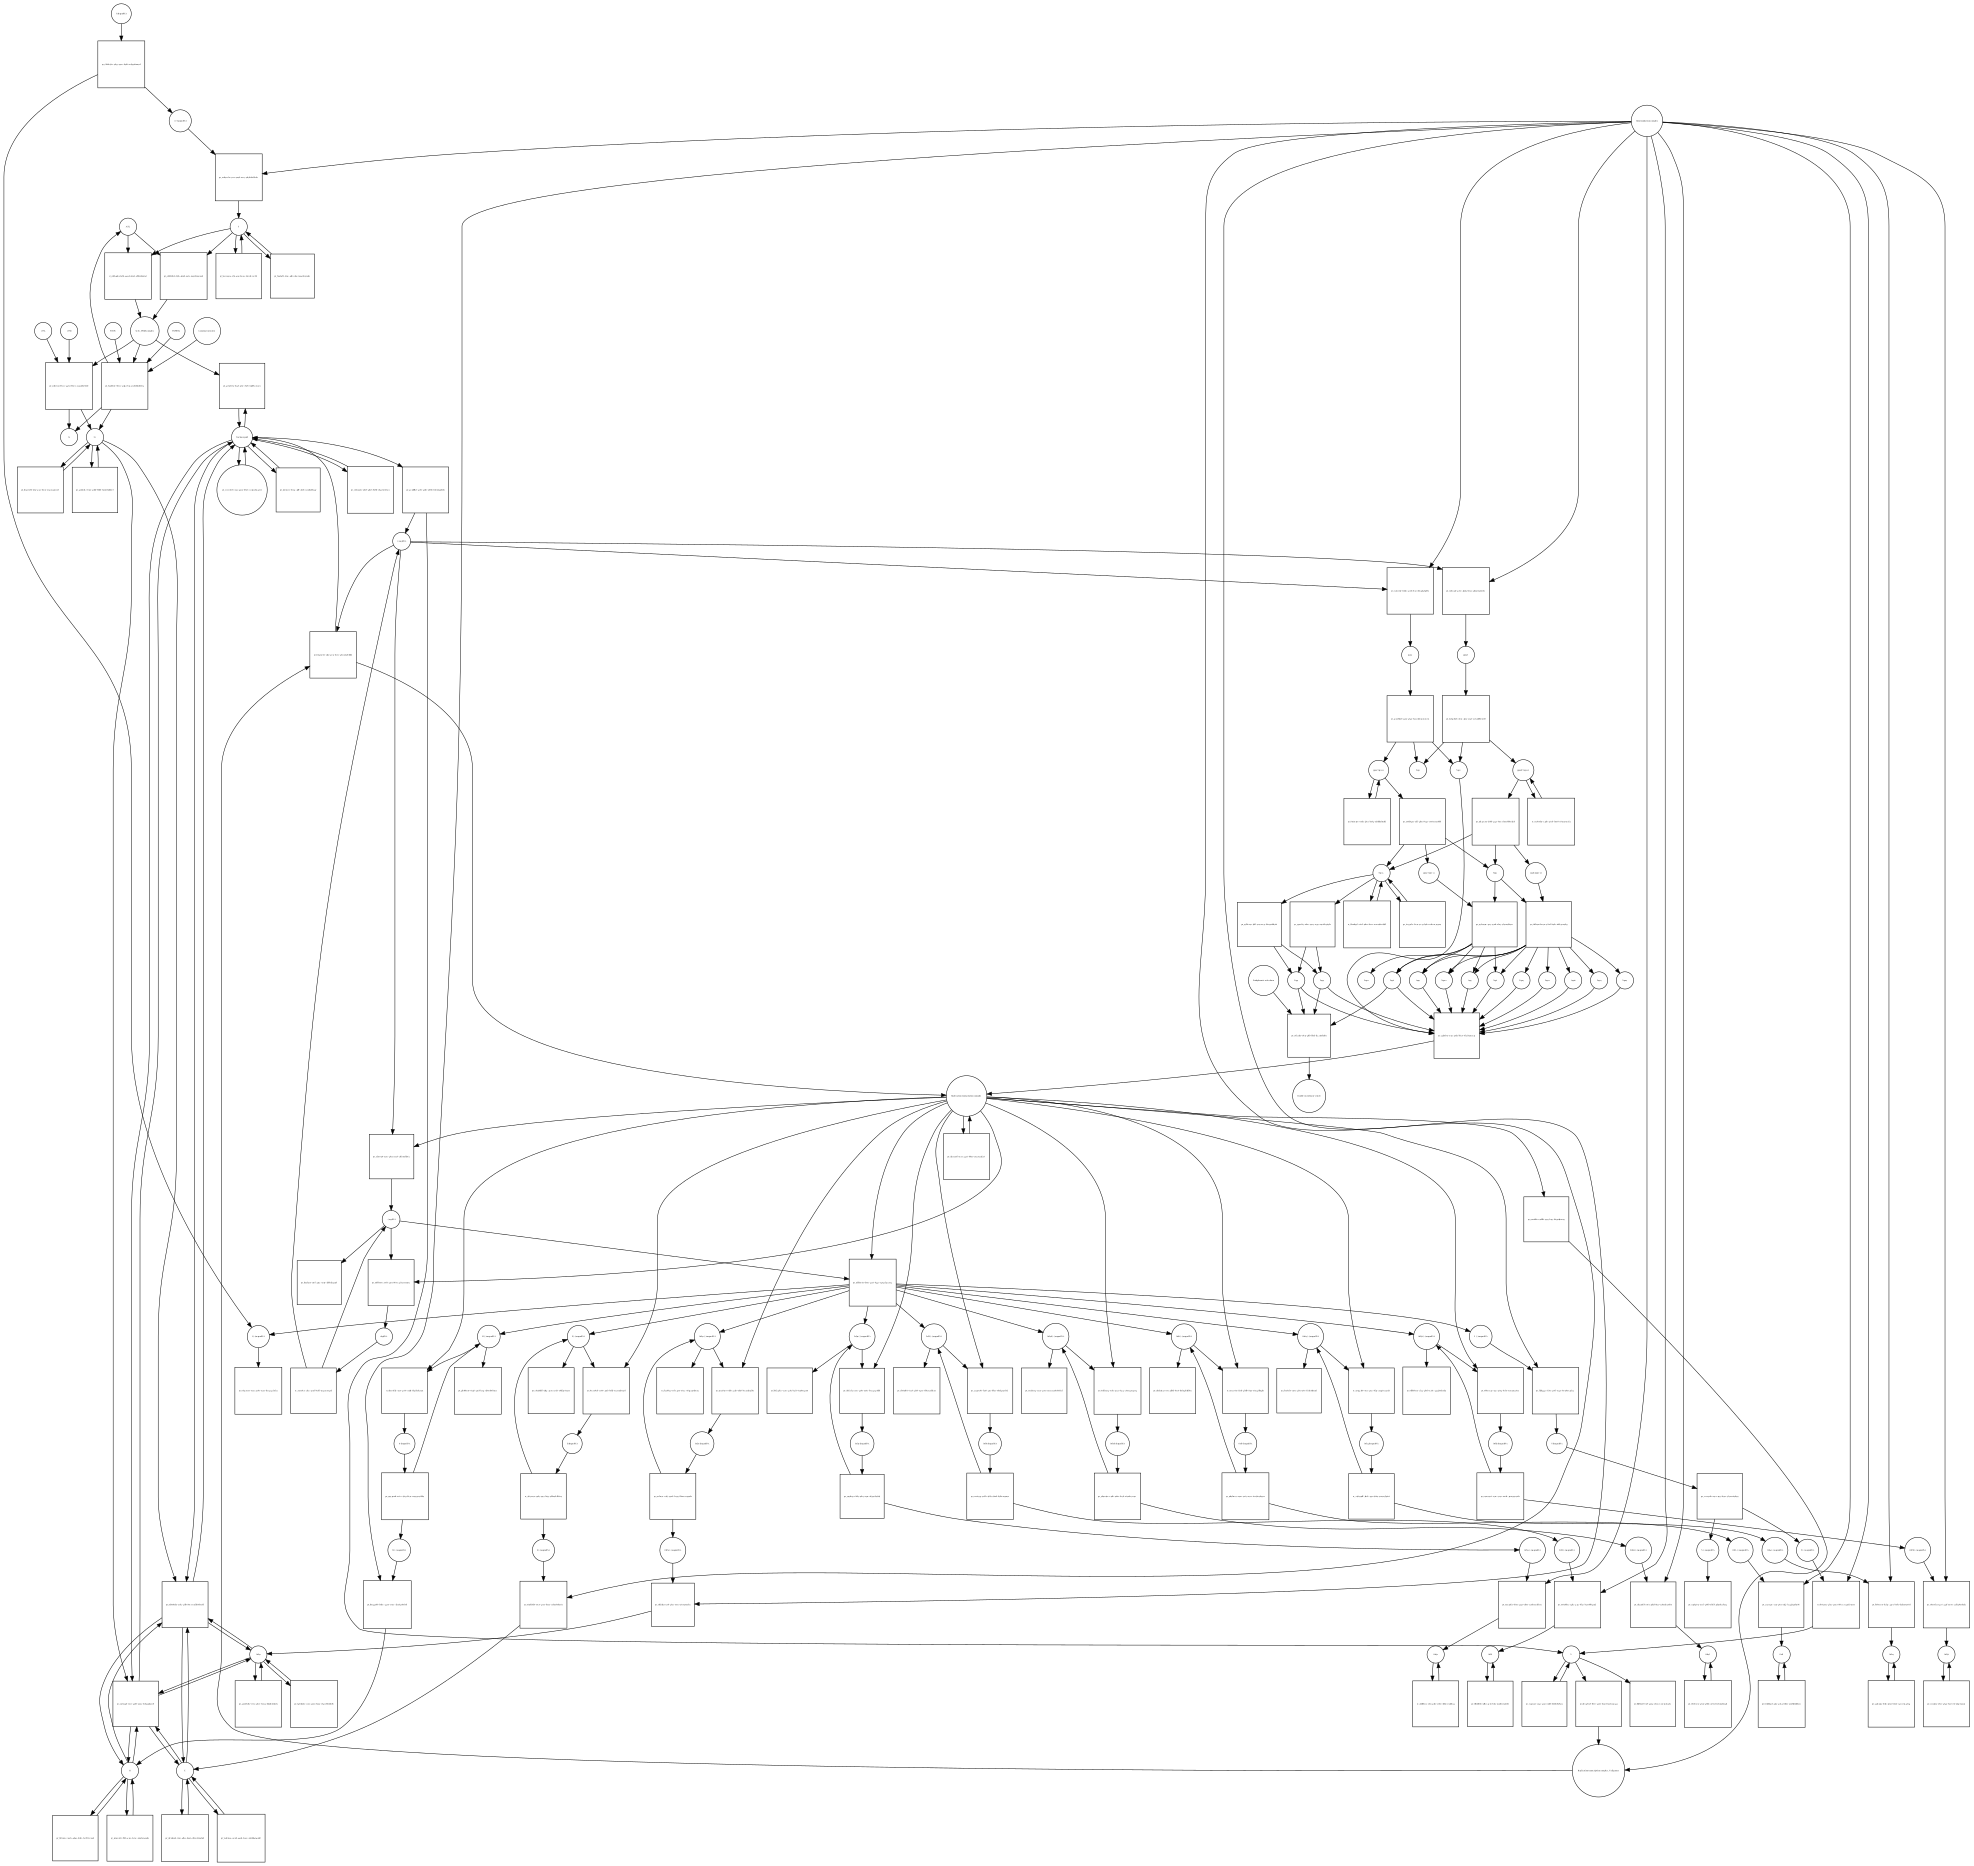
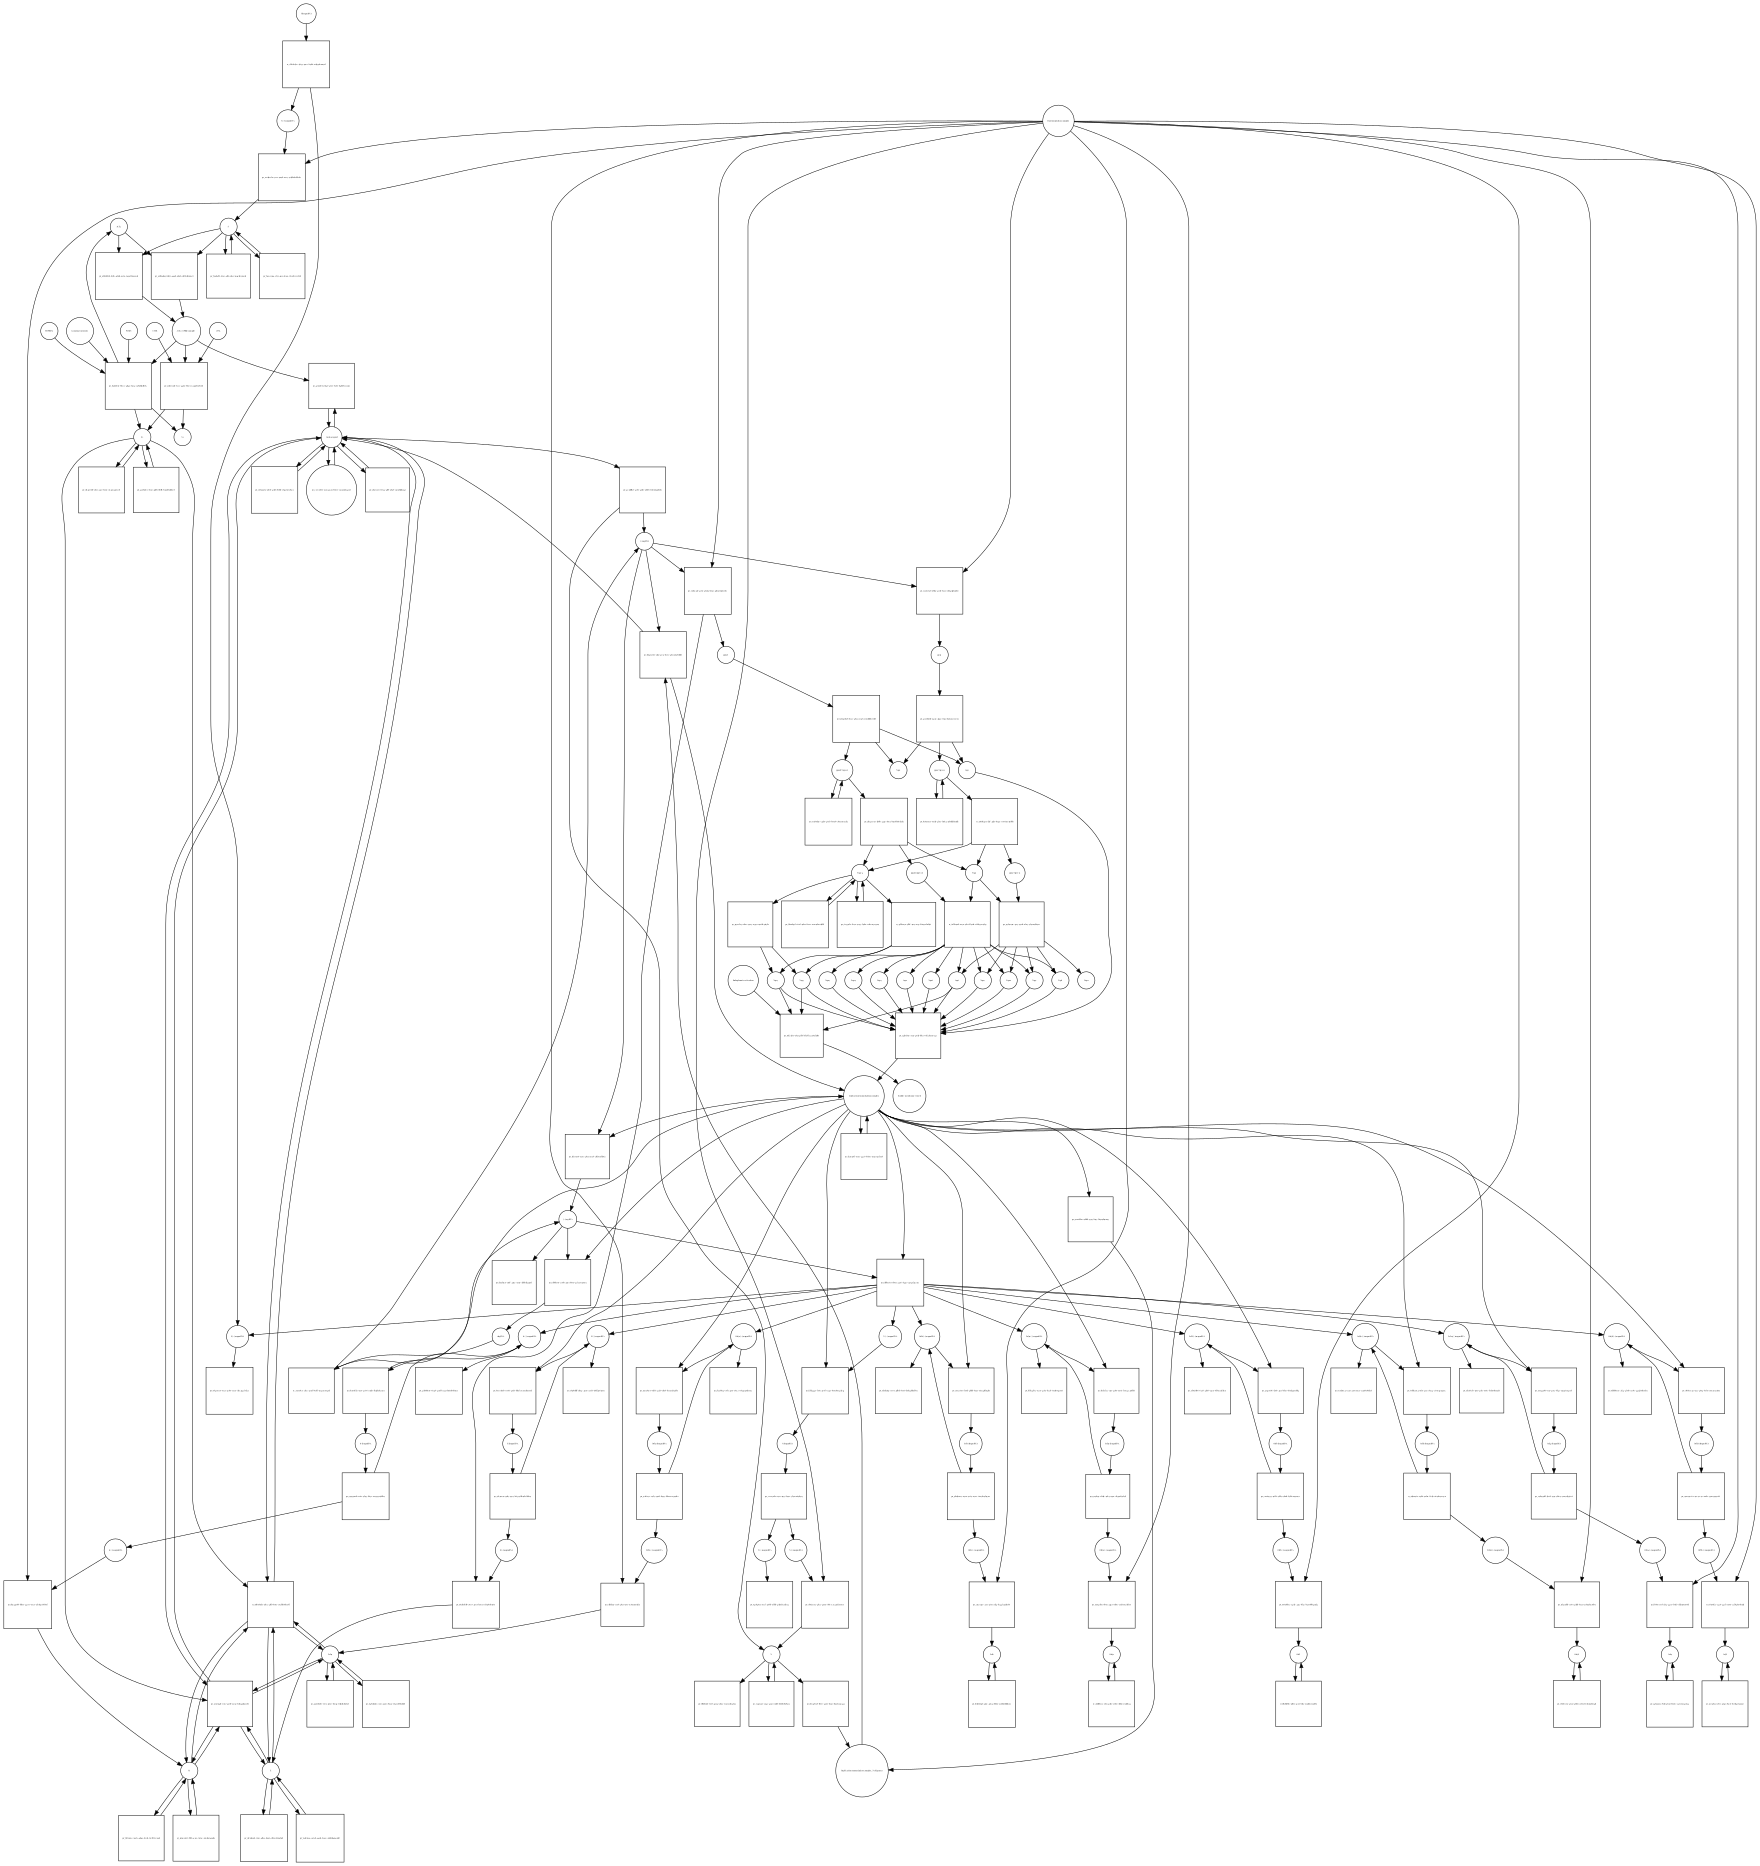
edge "Host translation complex" -> "pr_a63debd6-70c0-4e91-ba93-c9b3780b3e6c": now "pr_170bc47f-4cf9-4bd4-b61a-4d03ef466ed2" -> "pr_a63debd6-70c0-4e91-ba93-c9b3780b3e6c"
edge "Replication transcription complex" -> "pr_de1e0fd2-5e30-4c66-a3da-fb4fb3b277a1": reversed
